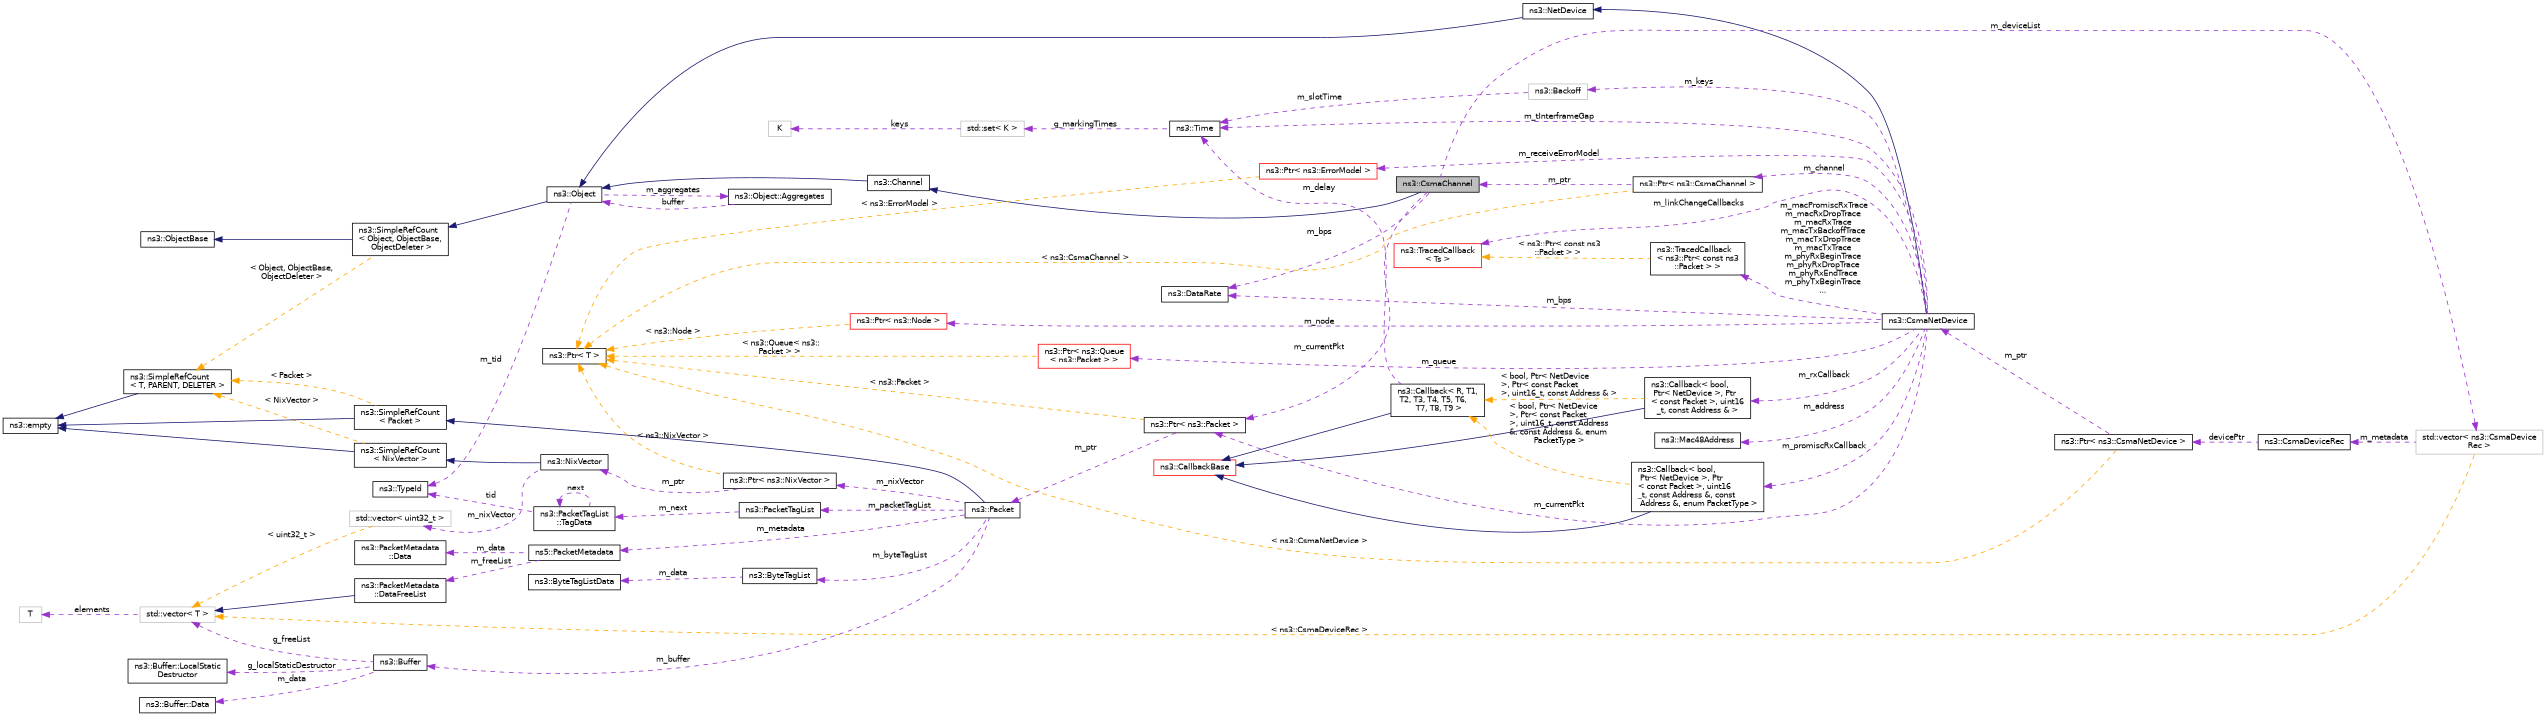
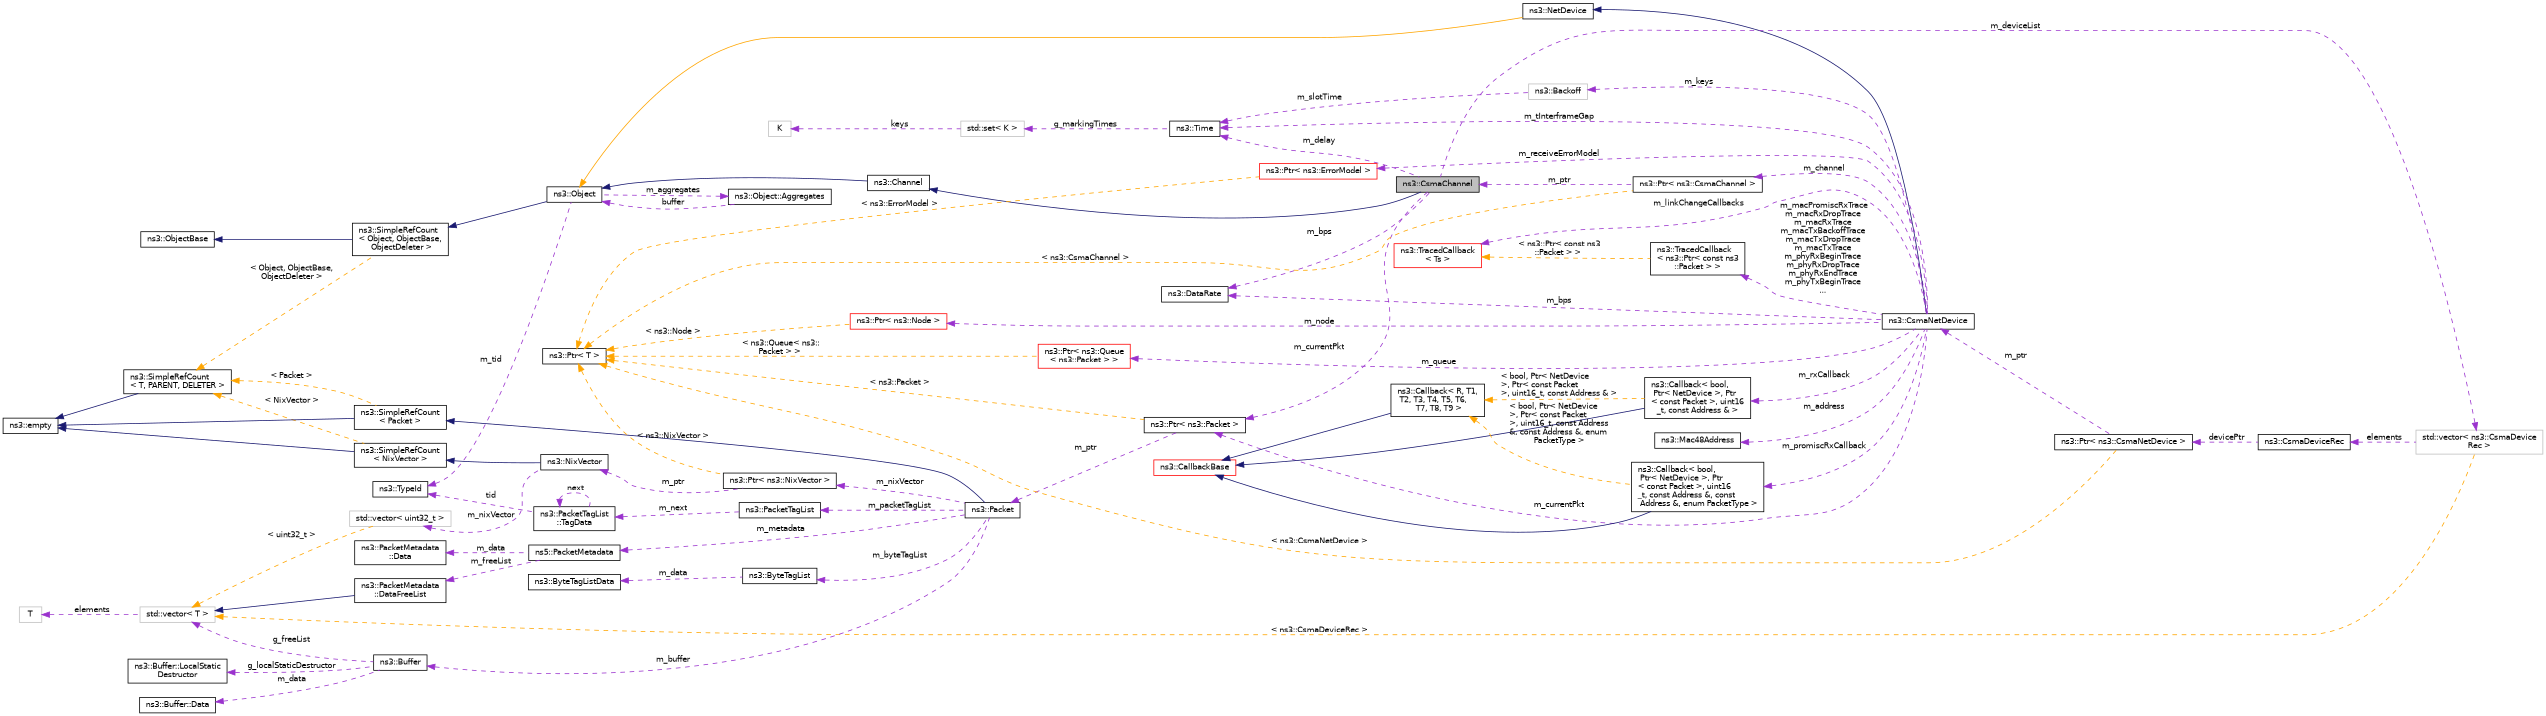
edge "ns3::NetDevice" -> "ns3::Object": color midnightblue -> orange
edge "ns3::Callback< R, T1, T2, T3, T4, T5, T6, T7, T8, T9 >" -> "ns3::Time": now "ns3::CsmaChannel" -> "ns3::Time"
edge "std::vector< ns3::CsmaDevice Rec >" -> "ns3::CsmaDeviceRec": label " m_metadata" -> " elements"
